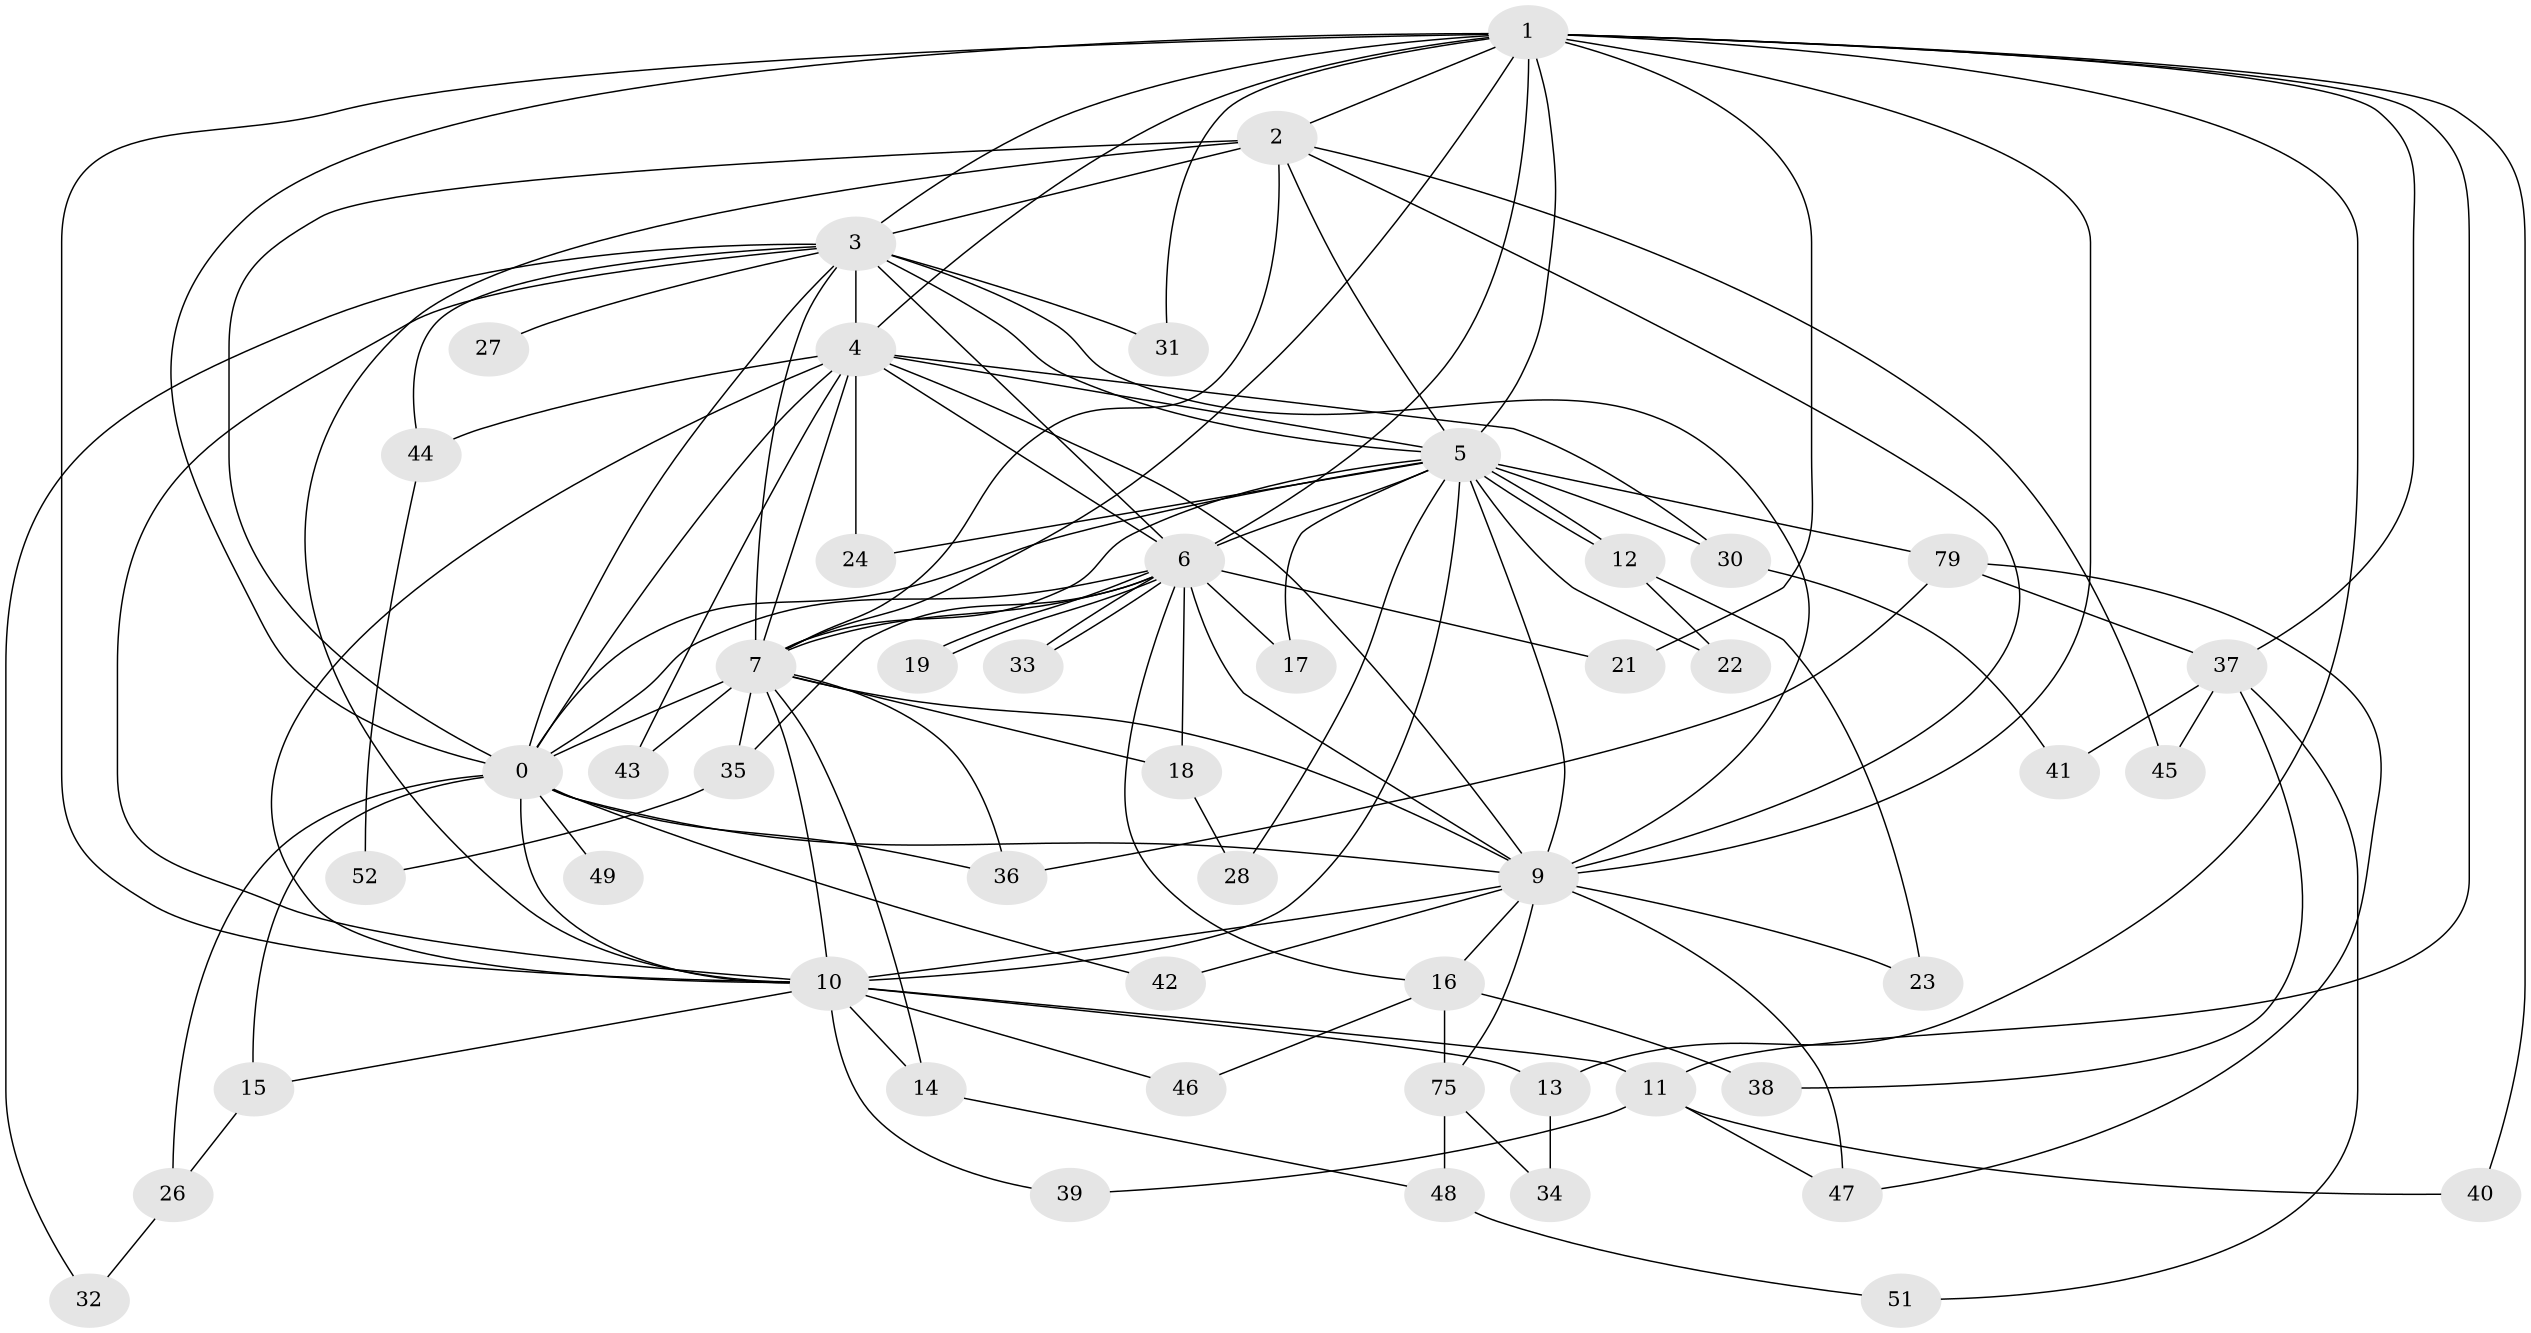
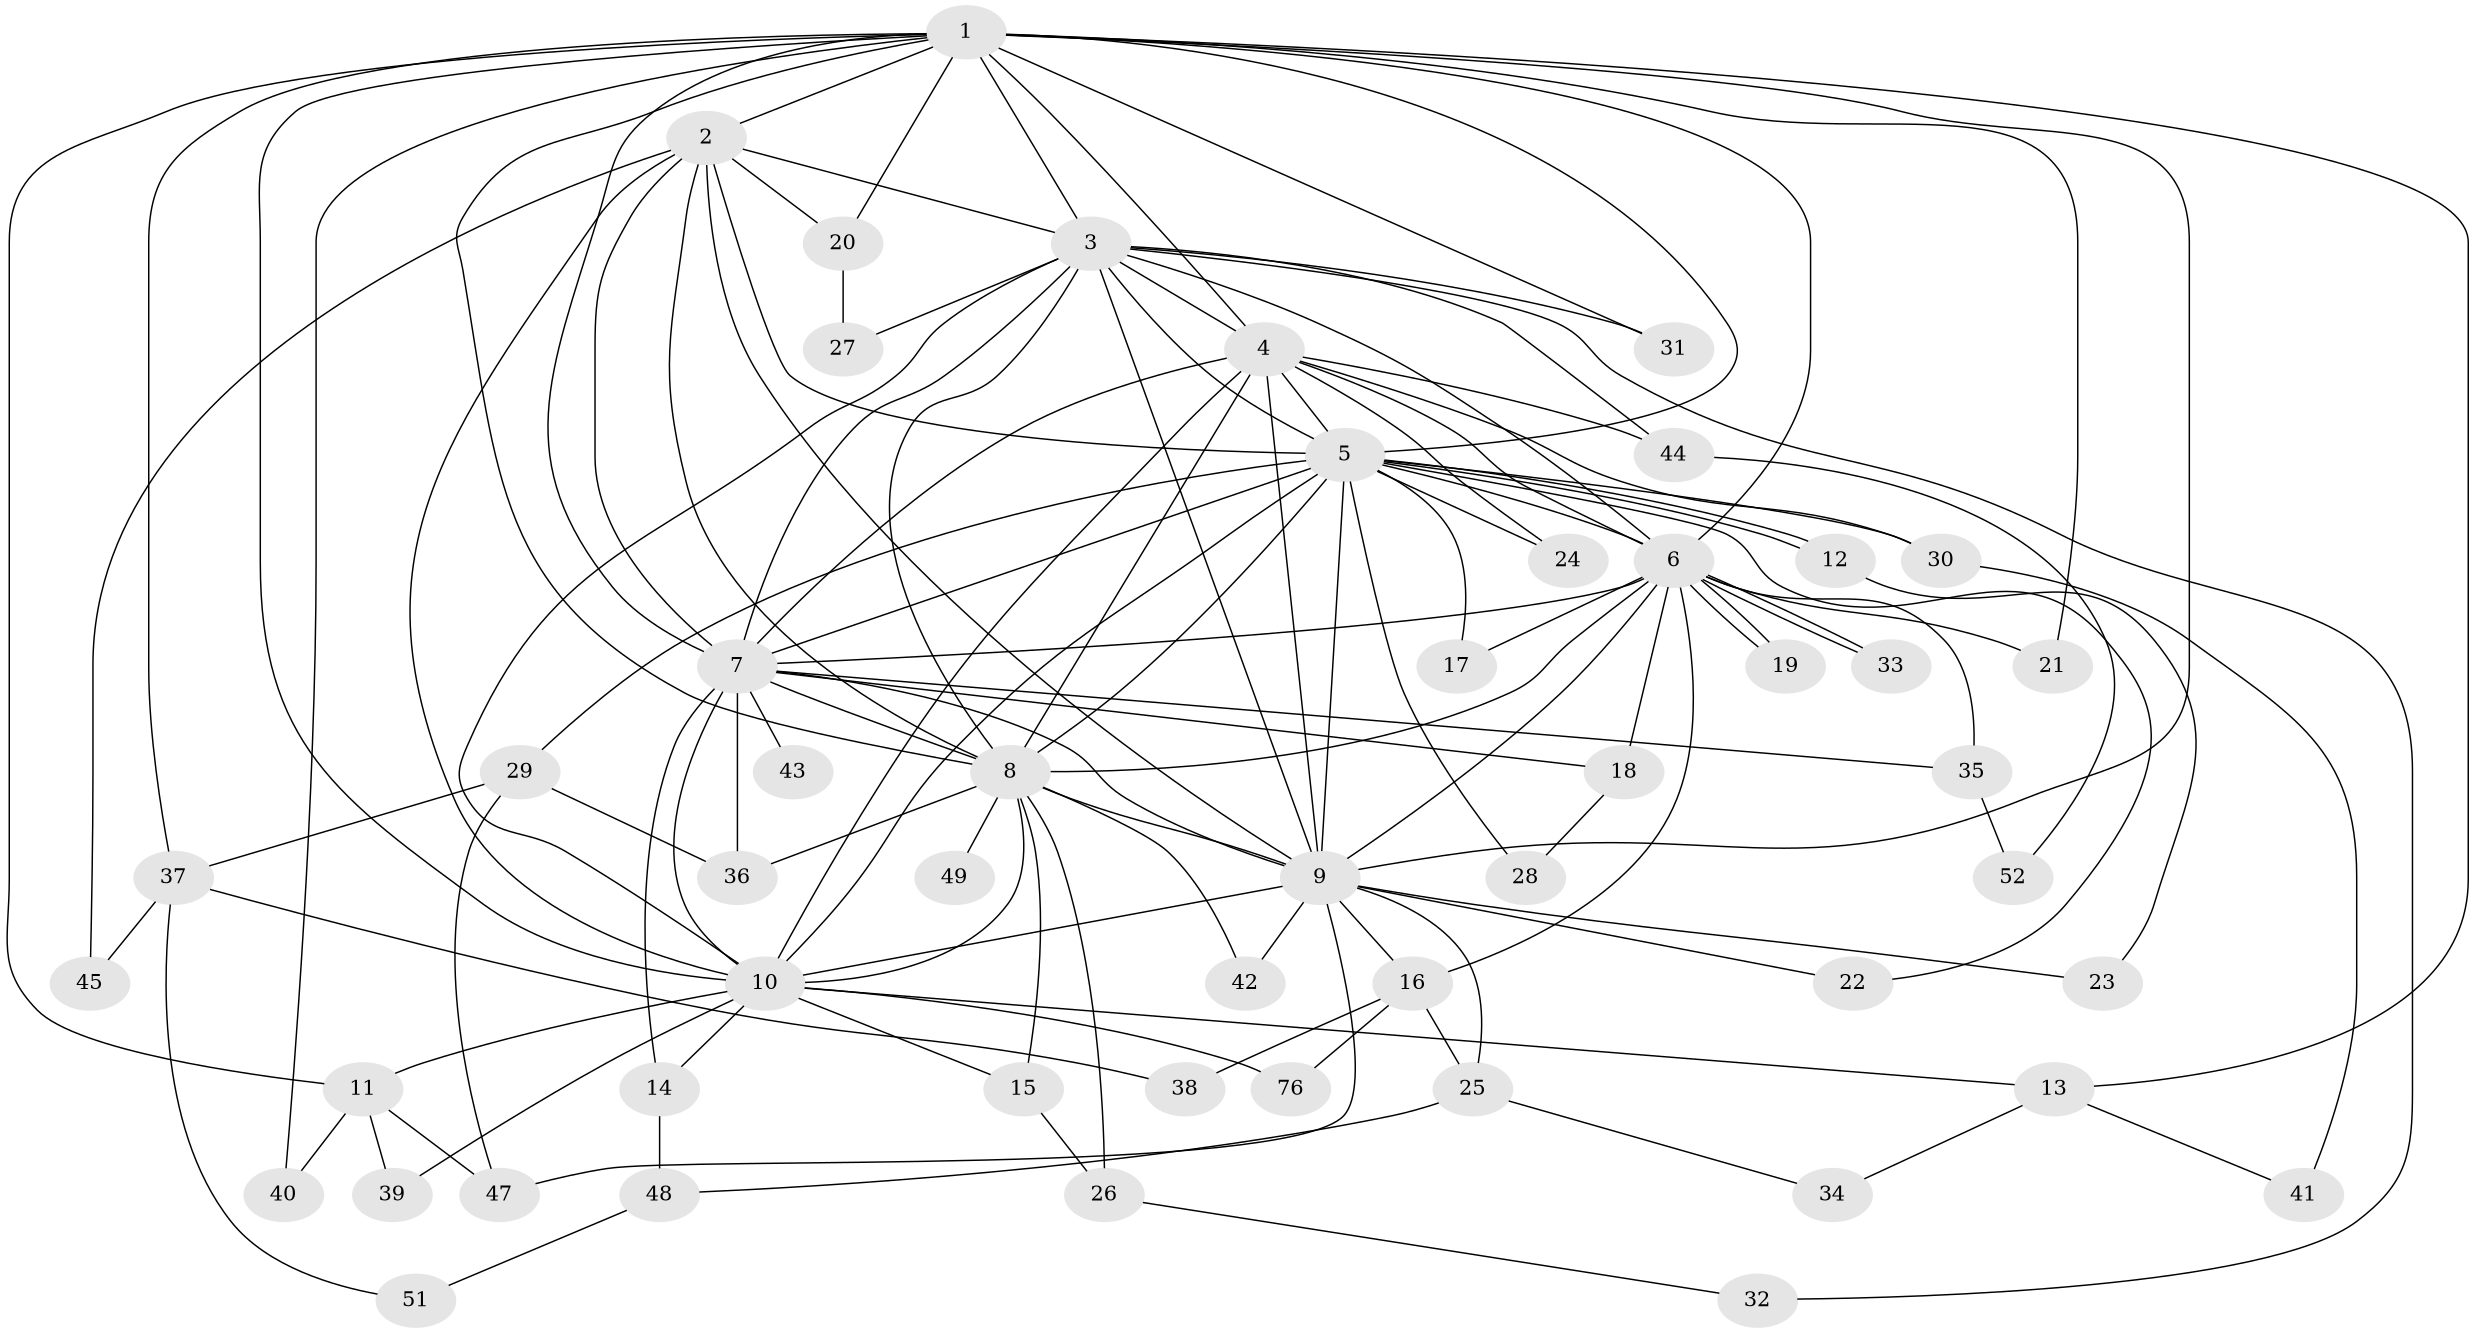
node "20": added
edge "4" -- "43": removed
node "79": label "79" -> "29"
edge "12" -- "22": now "9" -- "22"
edge "37" -- "41": now "13" -- "41"
node "0": label "0" -> "8"
node "46": label "46" -> "76"
node "75": label "75" -> "25"
